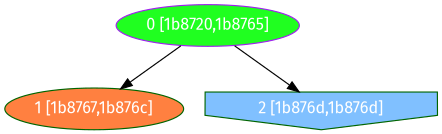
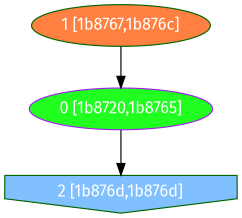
edge "0 [1b8720,1b8765]" -> "1 [1b8767,1b876c]": reversed
